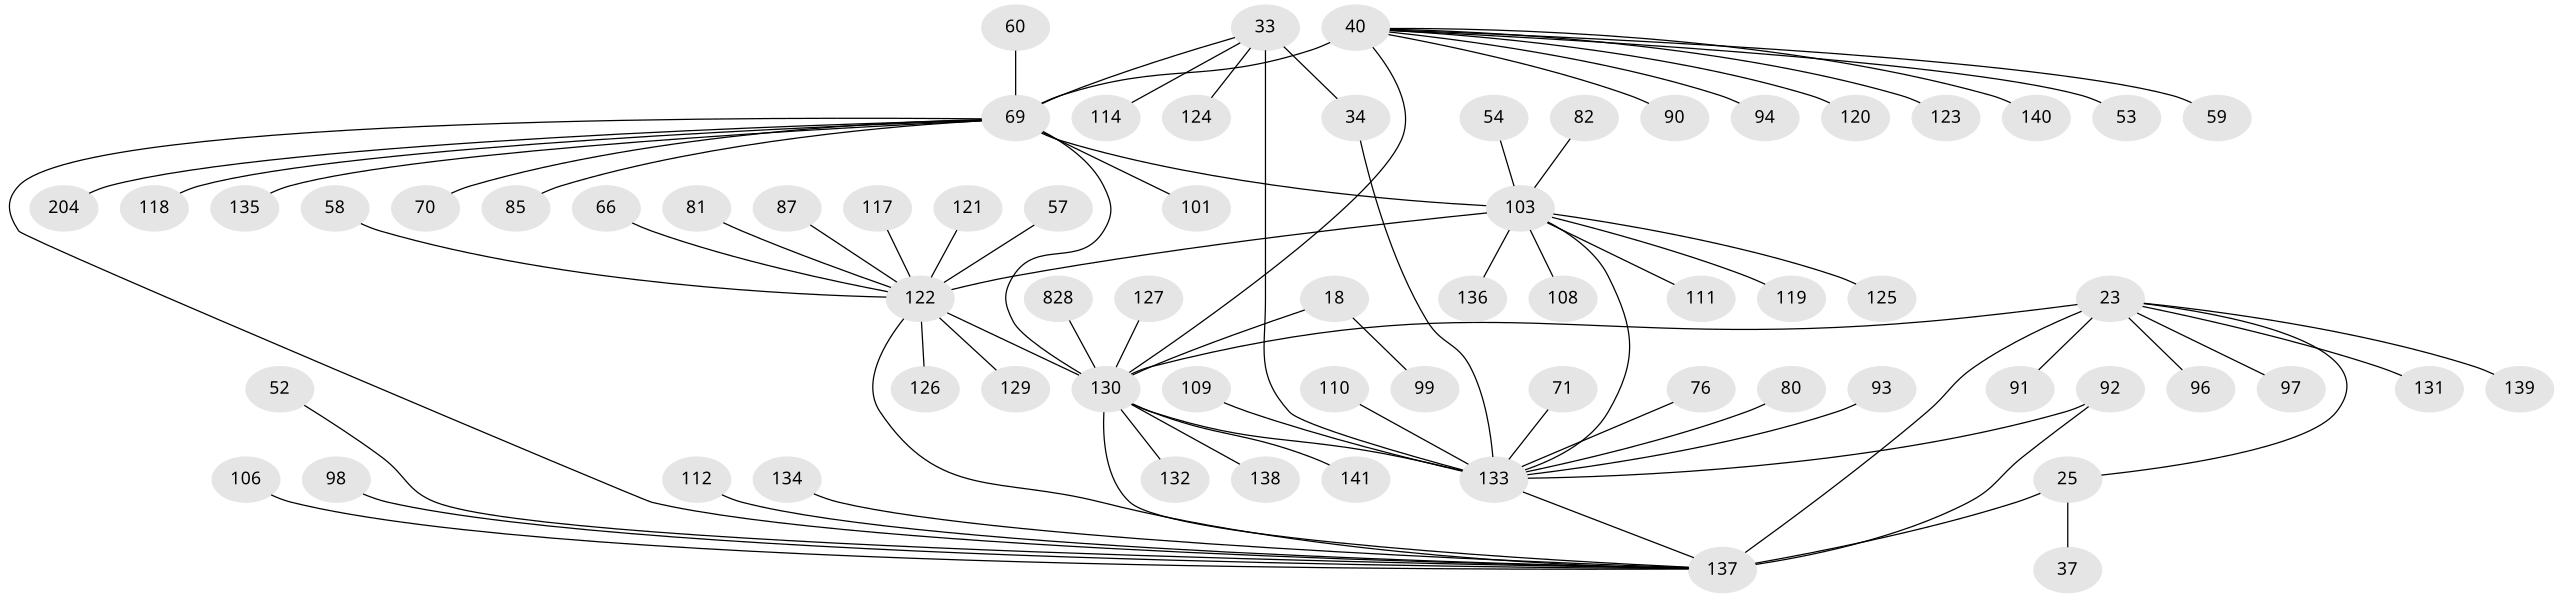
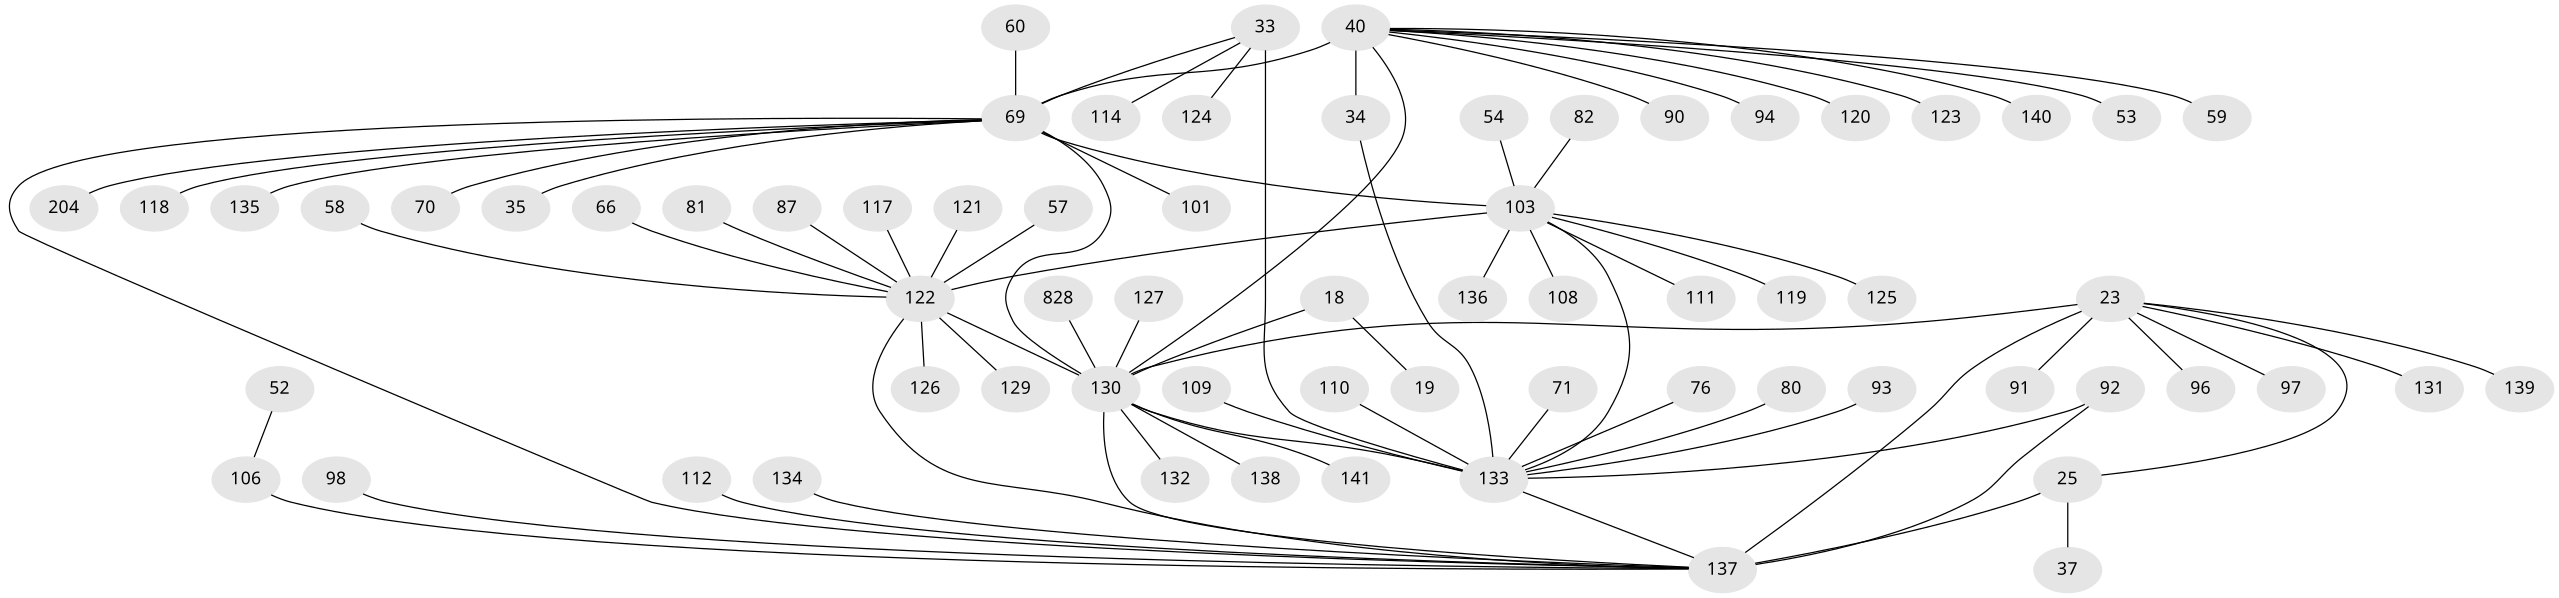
edge "33" -- "34": now "40" -- "34"
node "85": label "85" -> "35"
node "99": label "99" -> "19"
edge "52" -- "137": now "52" -- "106"
